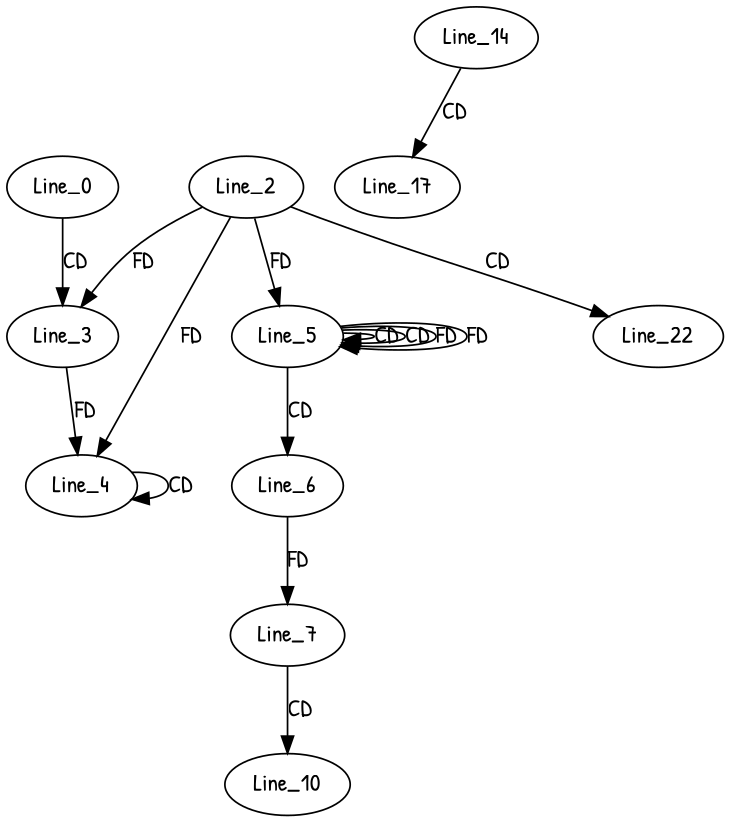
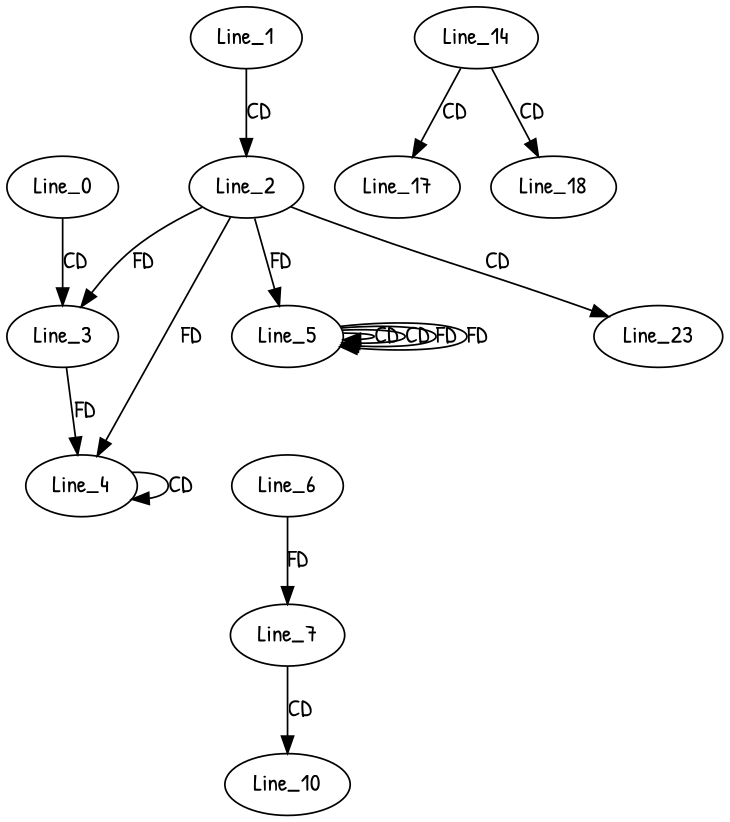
node "Line_1": added
node "Line_18": added
node "Line_22": label "Line_22" -> "Line_23"
edge "Line_5" -> "Line_6": removed, label "CD"
